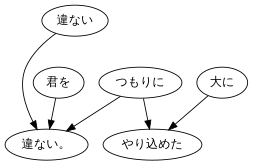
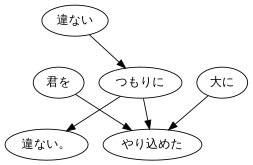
edge "違ない" -> "違ない。": now "違ない" -> "つもりに"
edge "君を" -> "違ない。": now "君を" -> "やり込めた"
